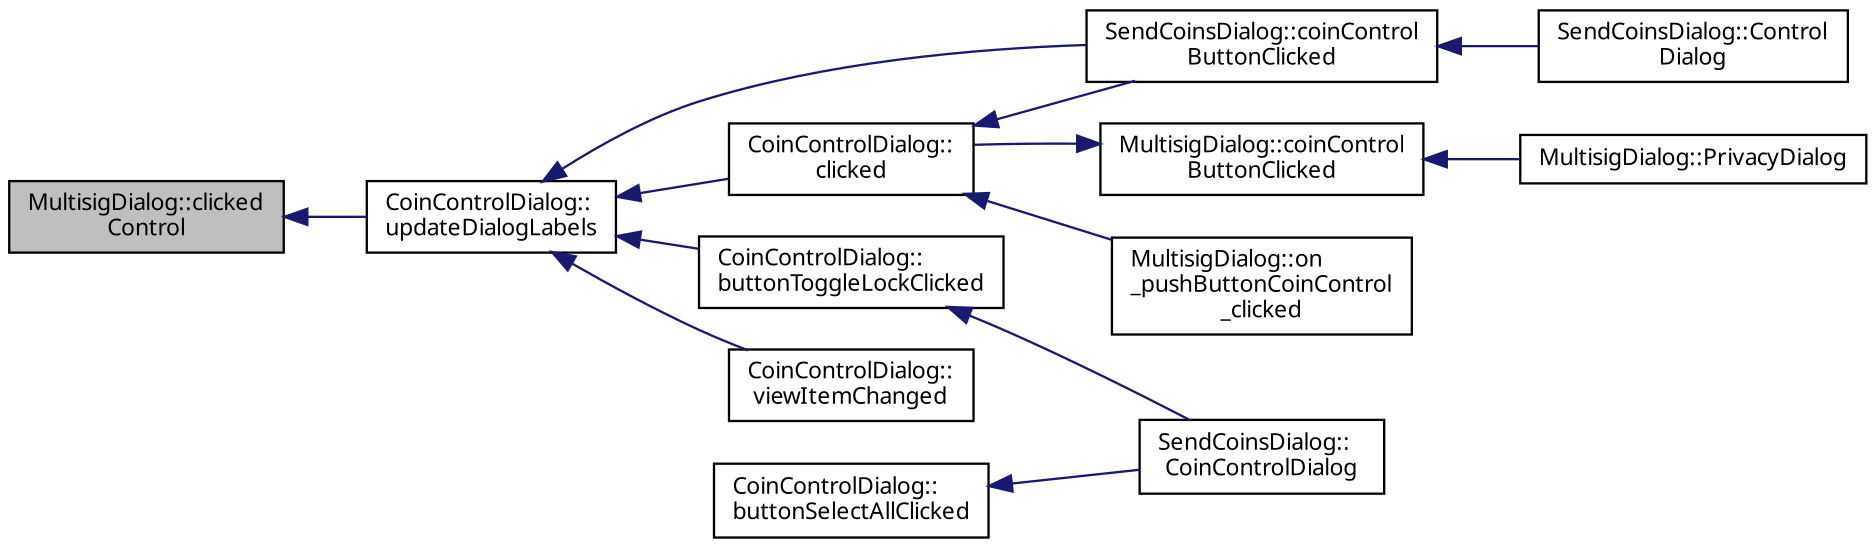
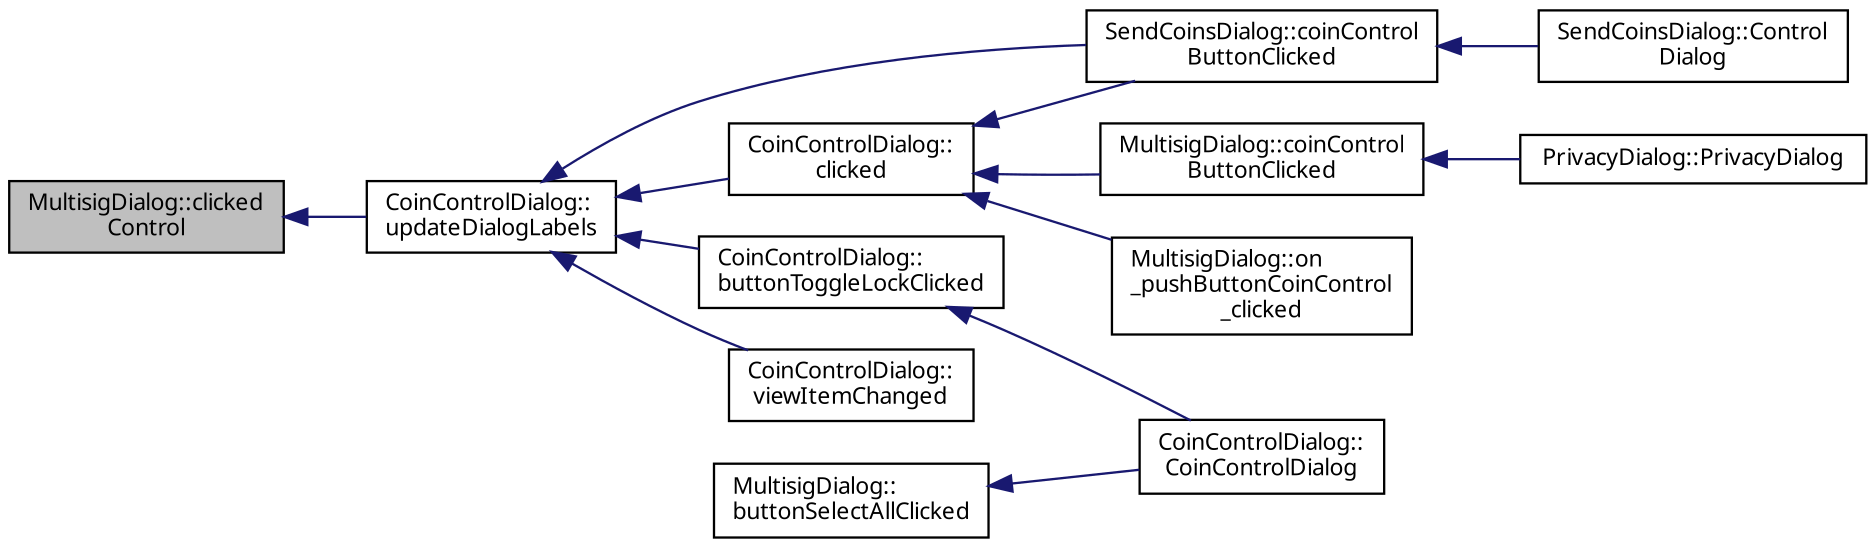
edge "CoinControlDialog:: clicked" -> "MultisigDialog::coinControl ButtonClicked": reversed
node "MultisigDialog::PrivacyDialog": label "MultisigDialog::PrivacyDialog" -> "PrivacyDialog::PrivacyDialog"
node "SendCoinsDialog:: CoinControlDialog": label "SendCoinsDialog:: CoinControlDialog" -> "CoinControlDialog:: CoinControlDialog"
node "CoinControlDialog:: buttonSelectAllClicked": label "CoinControlDialog:: buttonSelectAllClicked" -> "MultisigDialog:: buttonSelectAllClicked"
